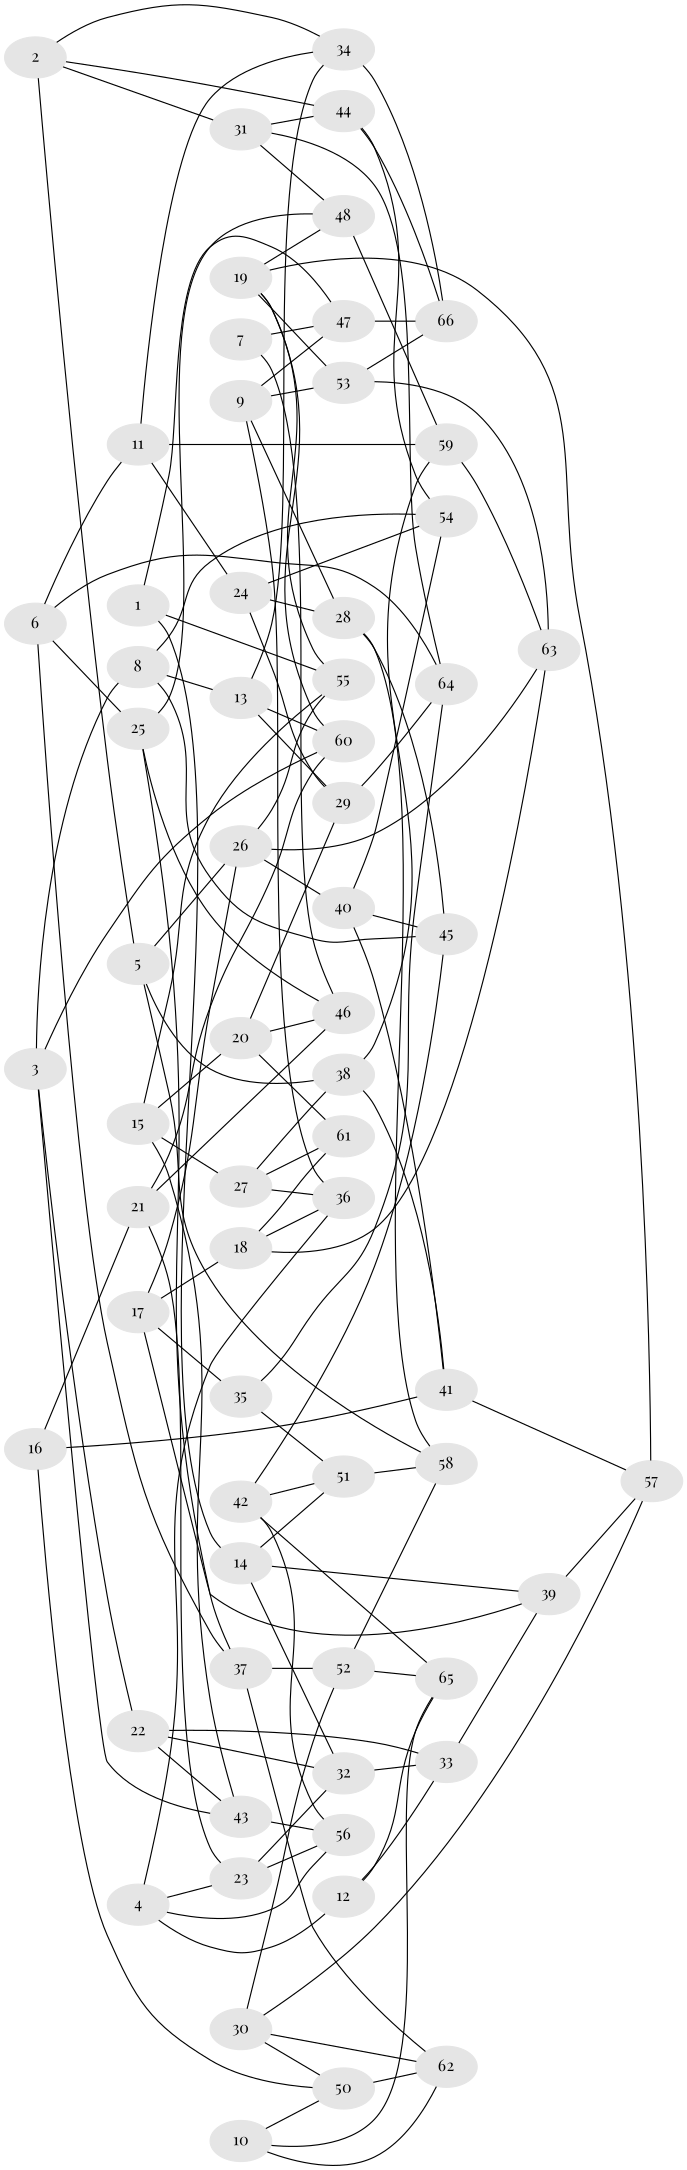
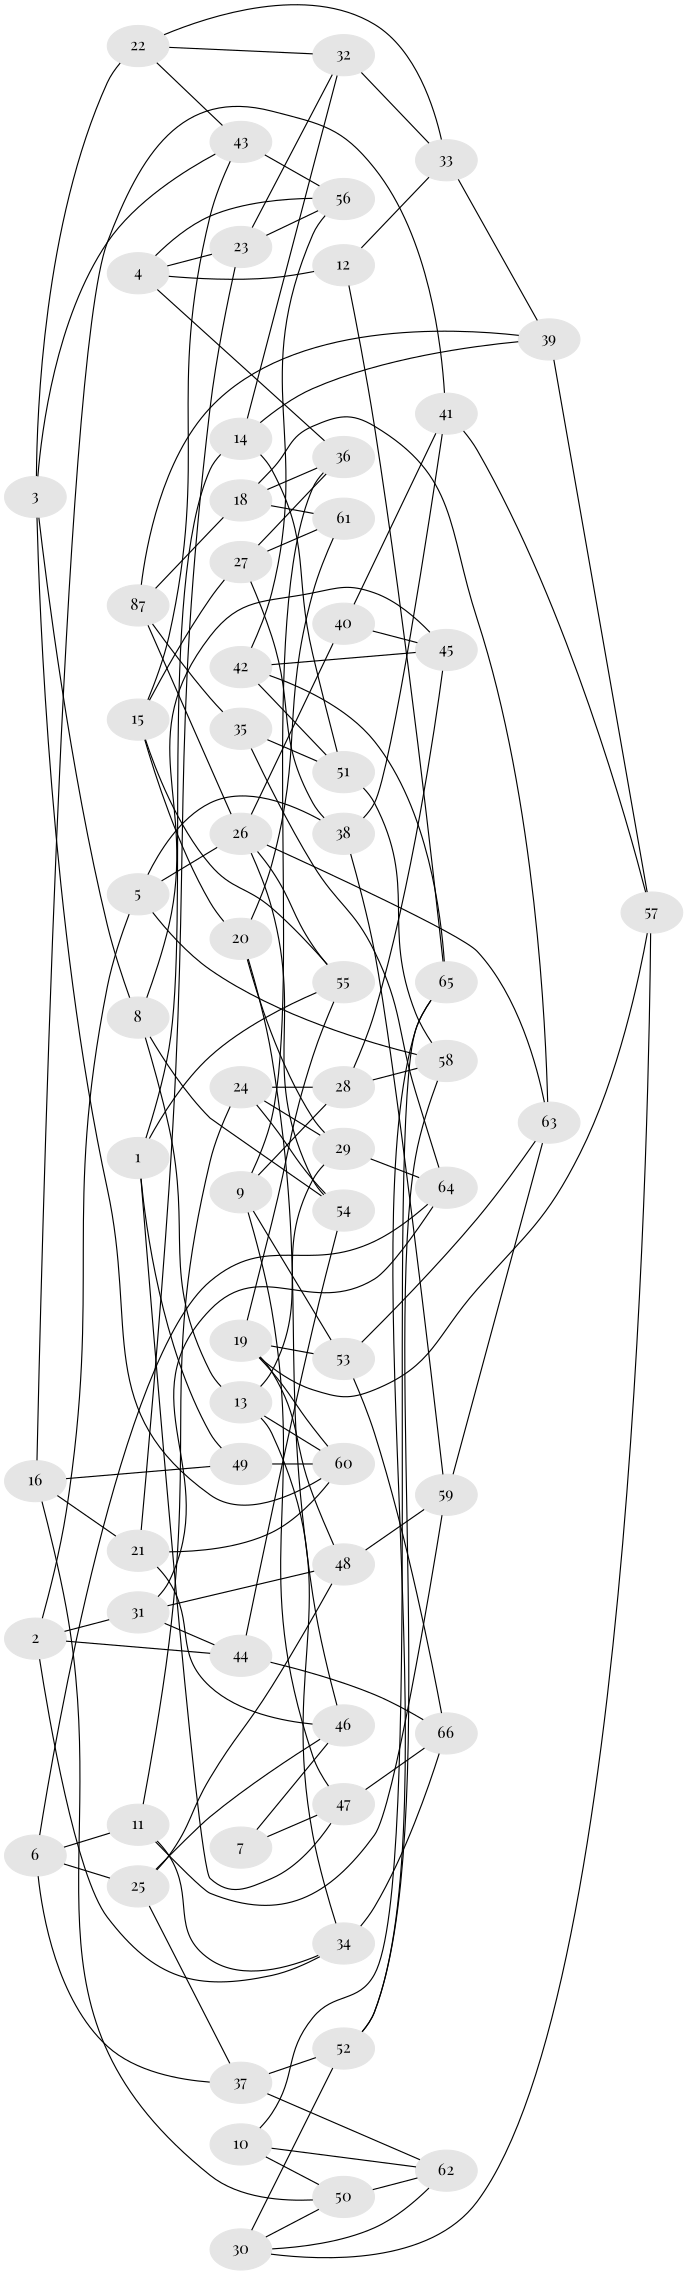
edge "54" -- "40": now "54" -- "26"
node "17": label "17" -> "87"
node "49": added
